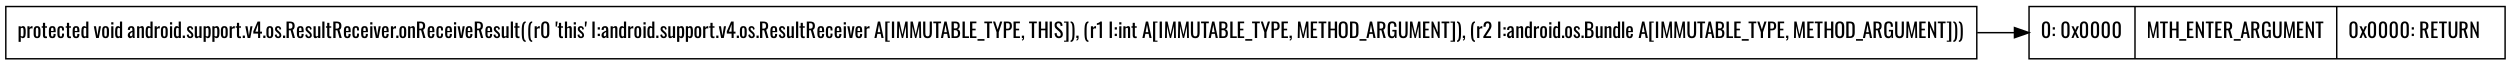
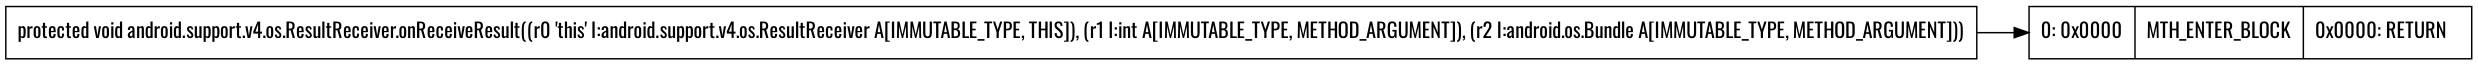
node "0: 0x0000": text "MTH_ENTER_ARGUMENT" -> "MTH_ENTER_BLOCK"
